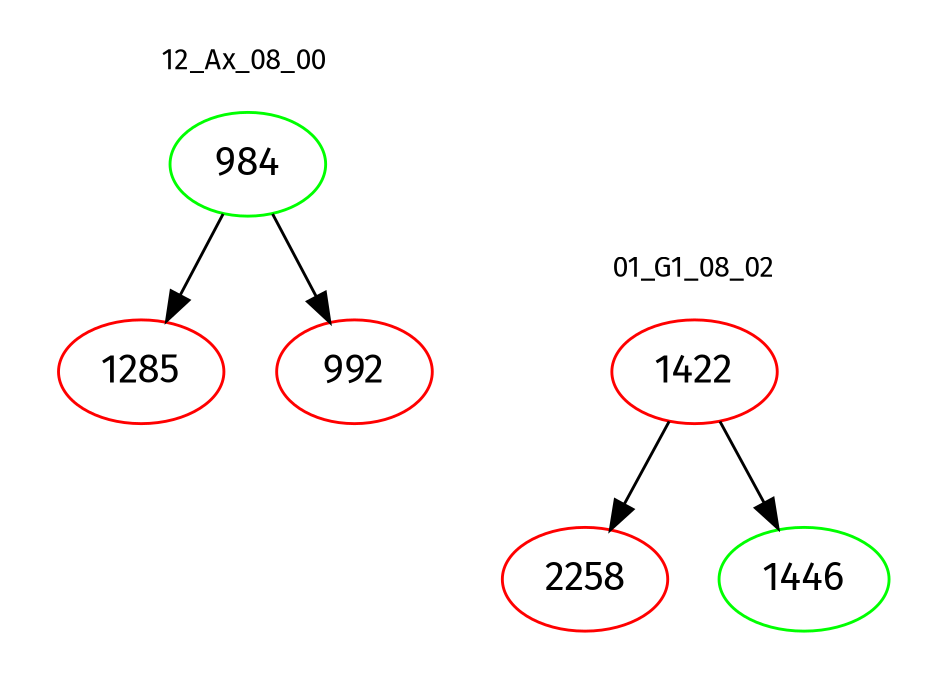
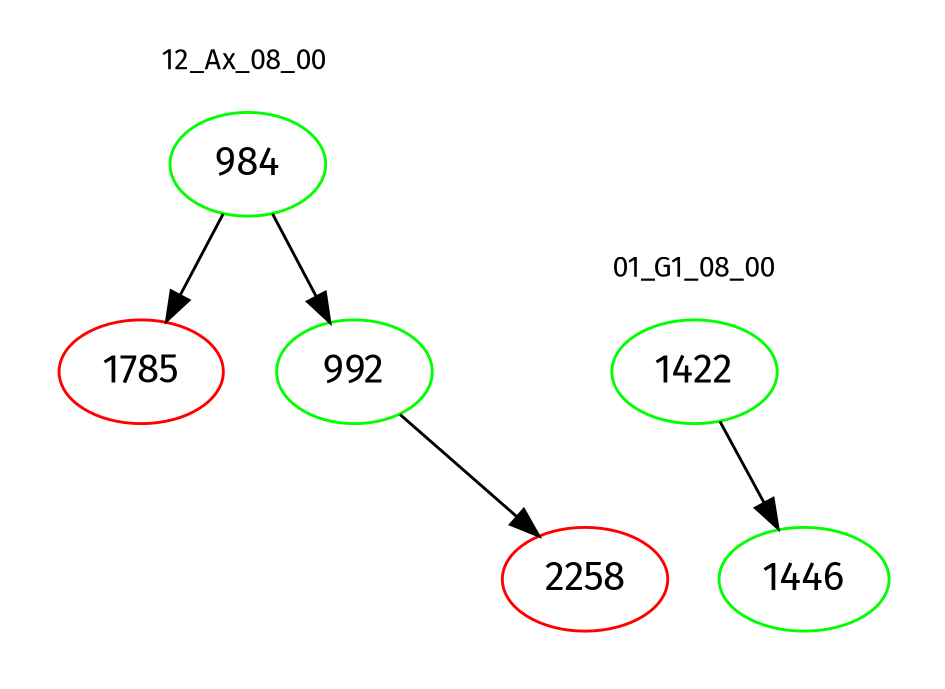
cluster "01_G1_08_02": label "01_G1_08_02" -> "01_G1_08_00"
node "1285": label "1285" -> "1785"
node "992": color red -> green
node "1422": color red -> green
edge "1422" -> "2258": now "992" -> "2258"
